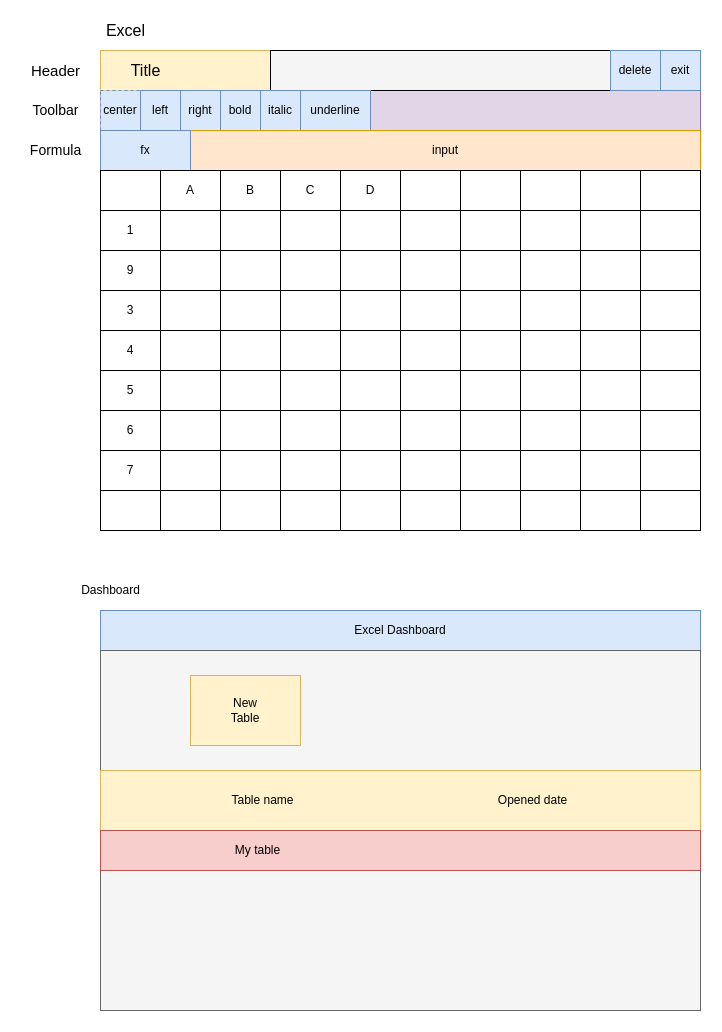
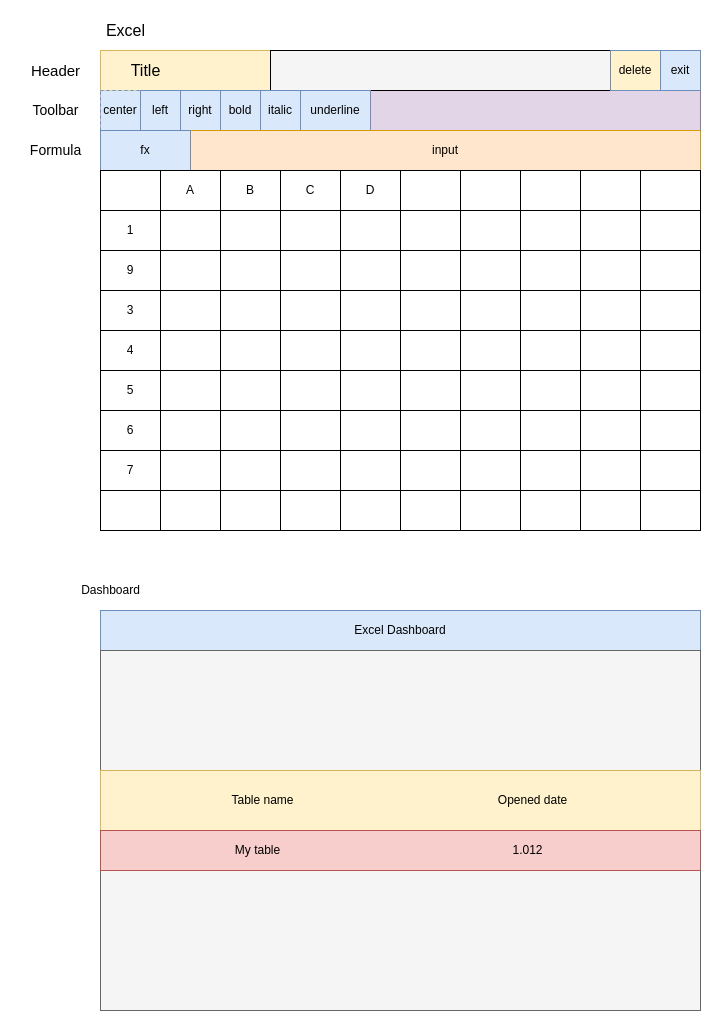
node "delete": fillcolor #dae8fc -> #fff2cc
node "New Table": removed
node "1.012": added
